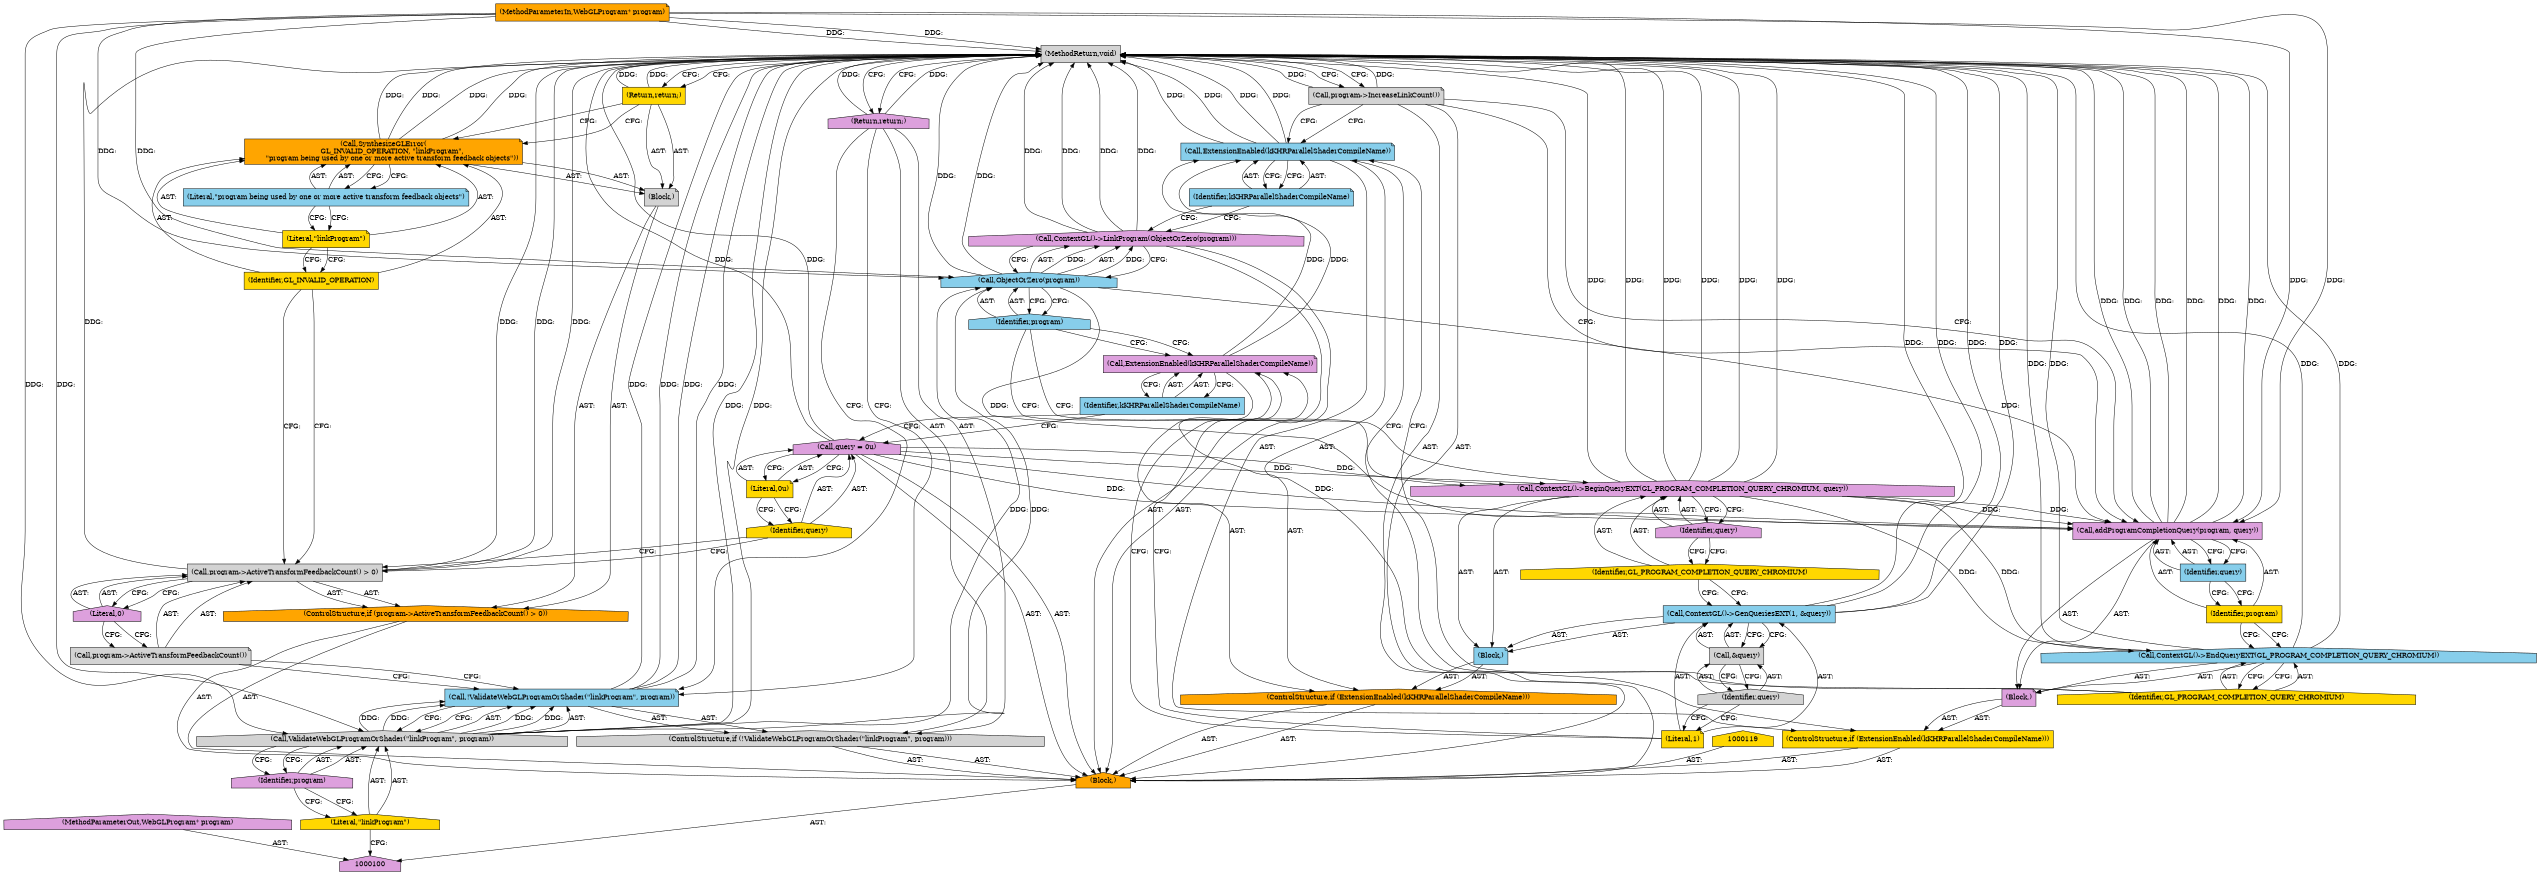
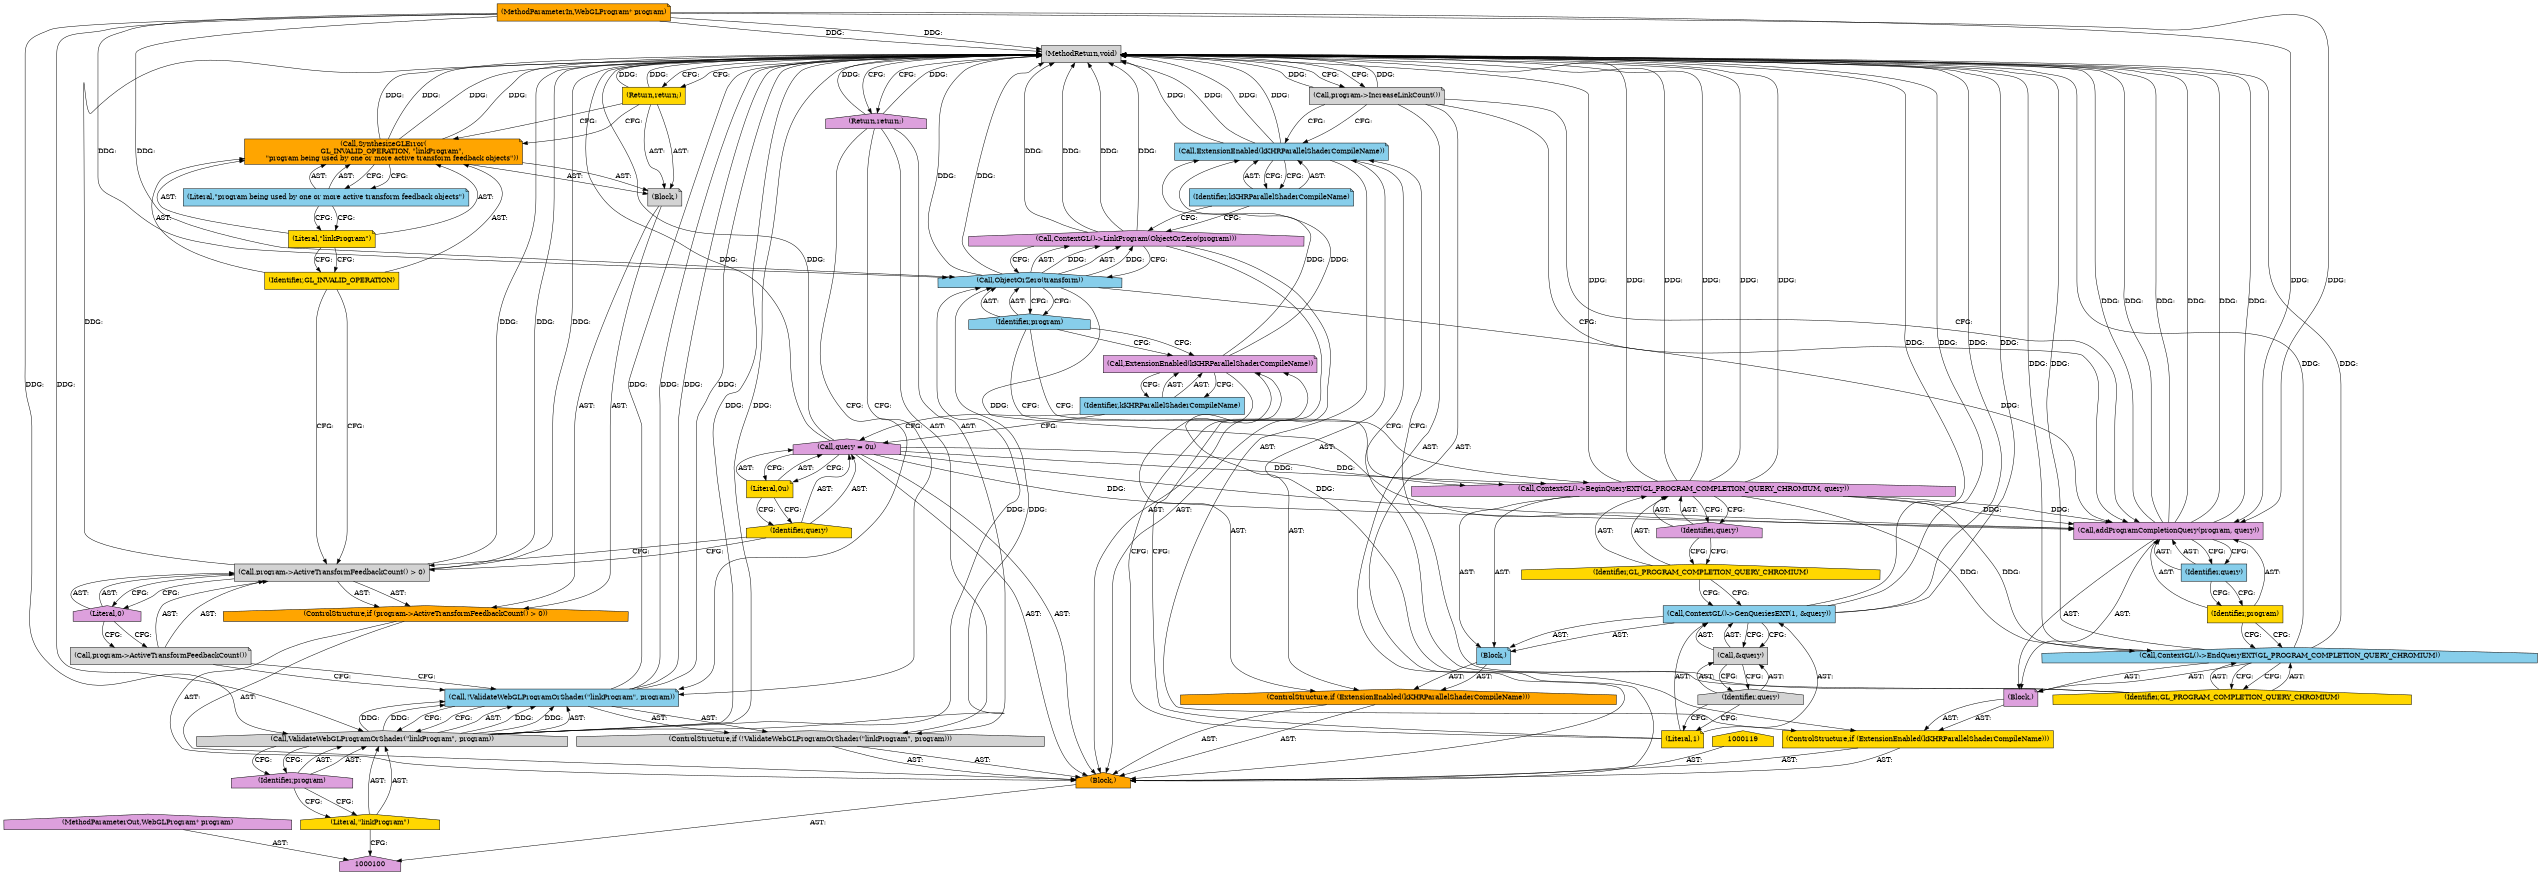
node "(Call,ObjectOrZero(program))": label "(Call,ObjectOrZero(program))" -> "(Call,ObjectOrZero(transform))"
